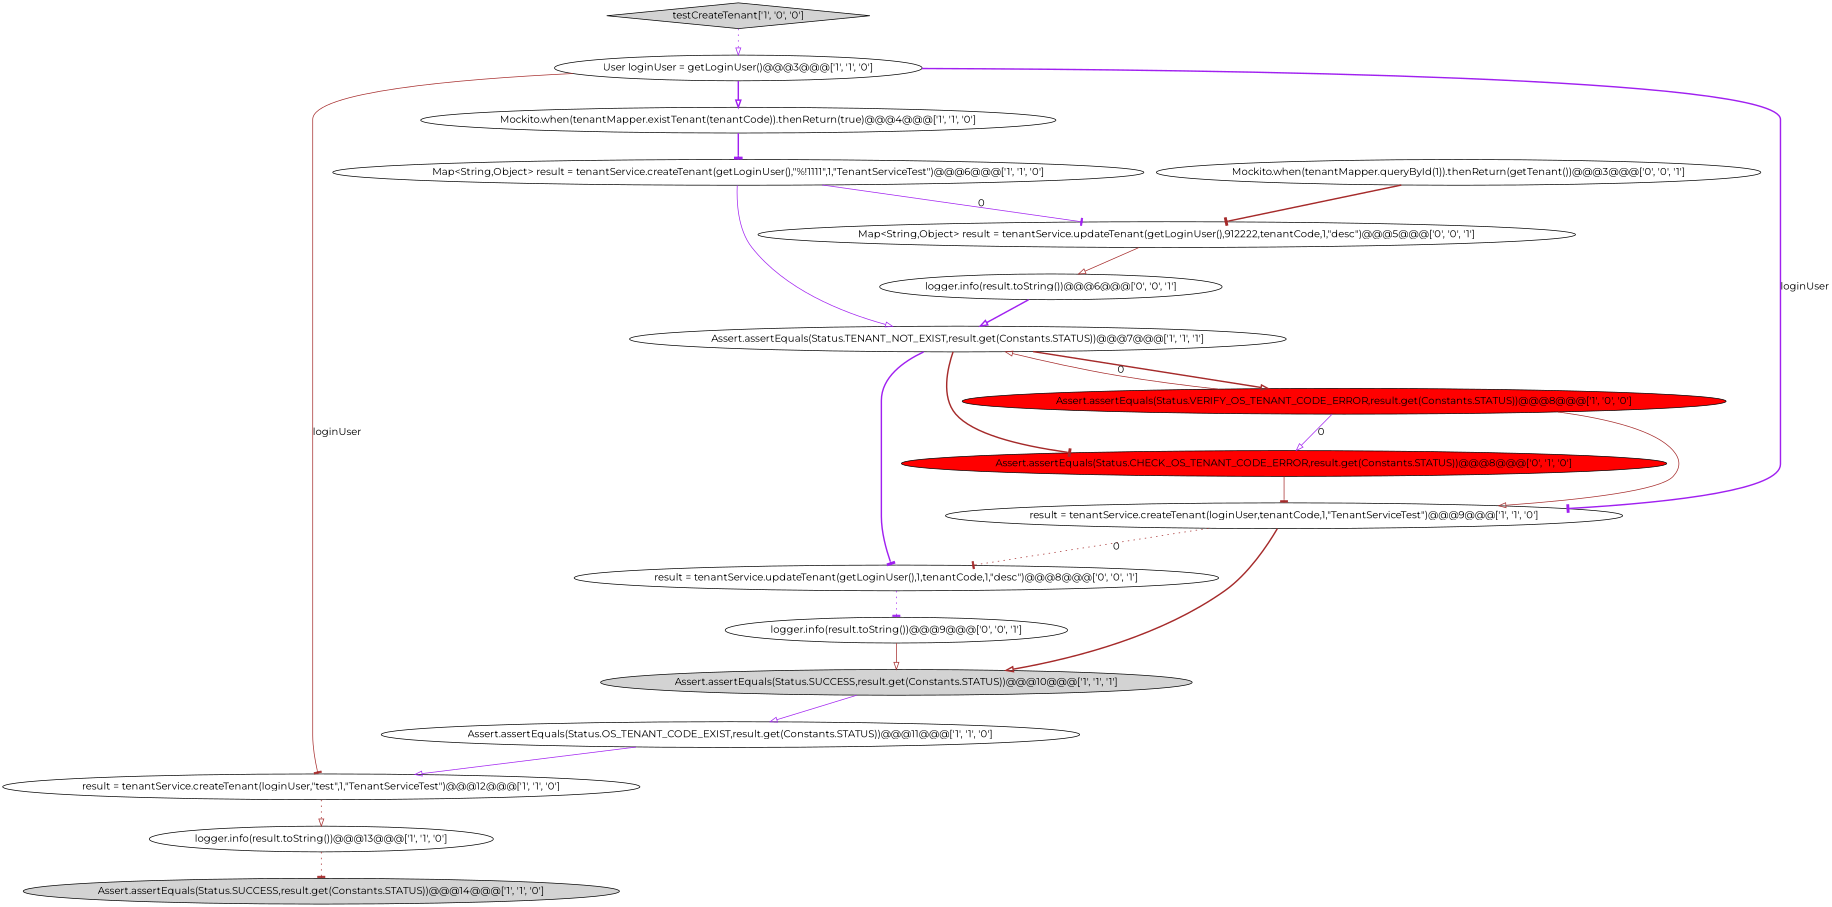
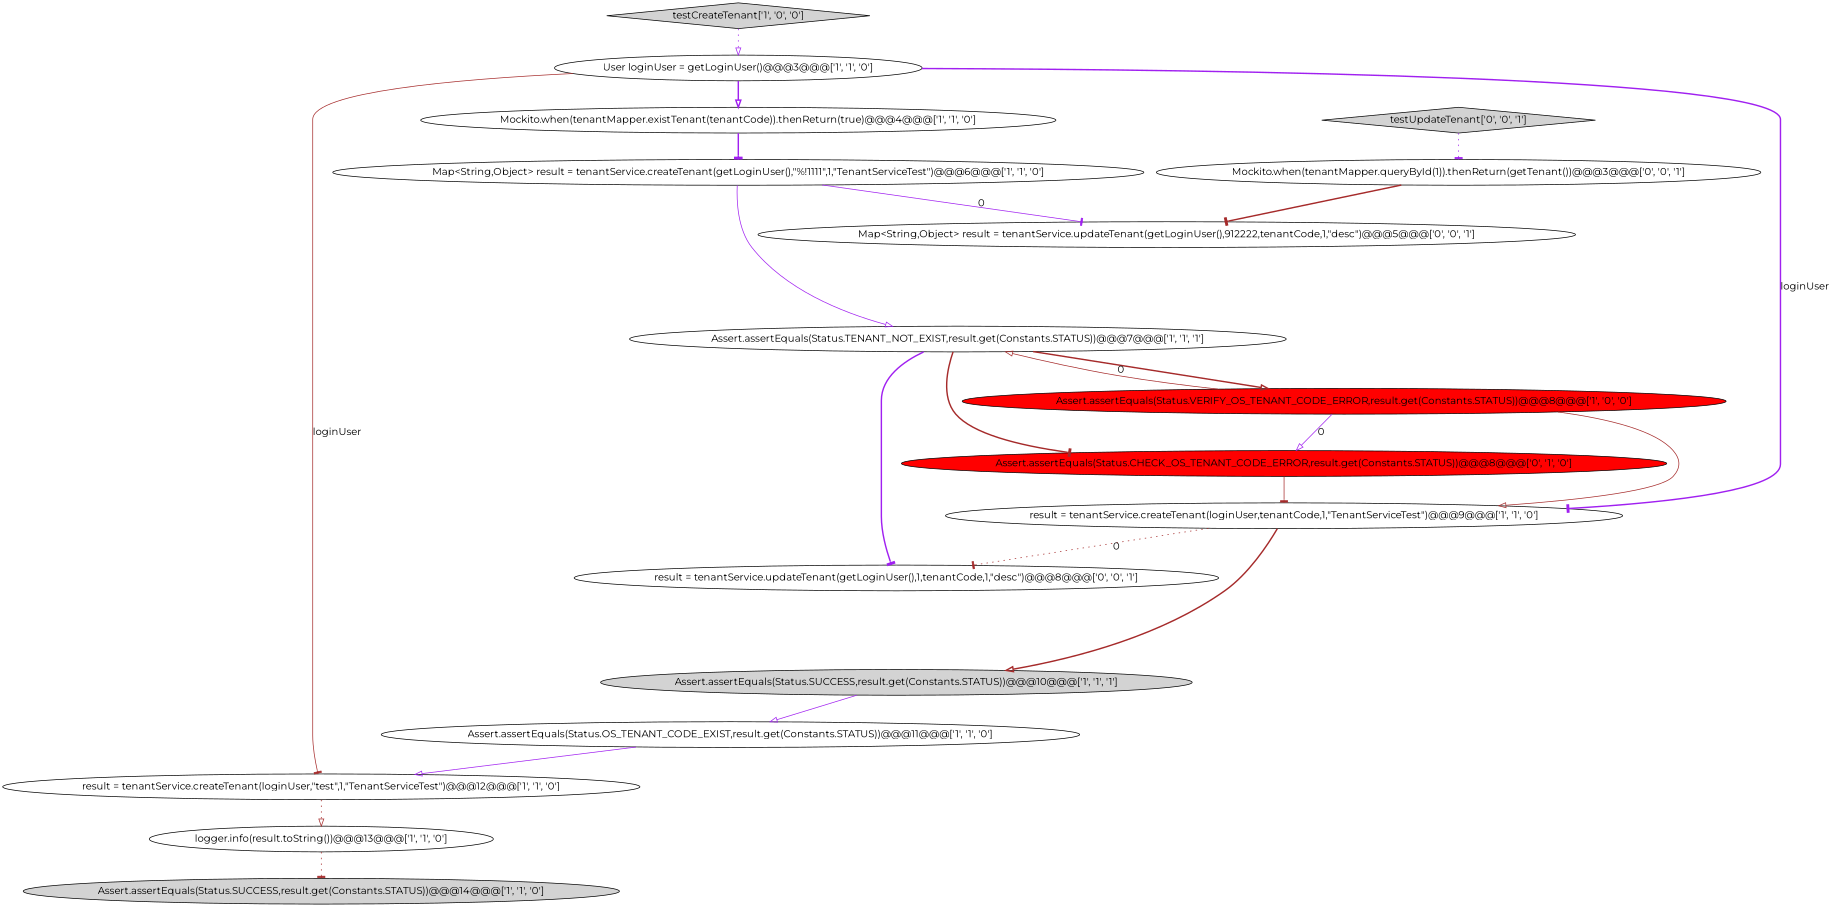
node "testUpdateTenant['0', '0', '1']": added
node "logger.info(result.toString())@@@6@@@['0', '0', '1']": removed
node "logger.info(result.toString())@@@9@@@['0', '0', '1']": removed
